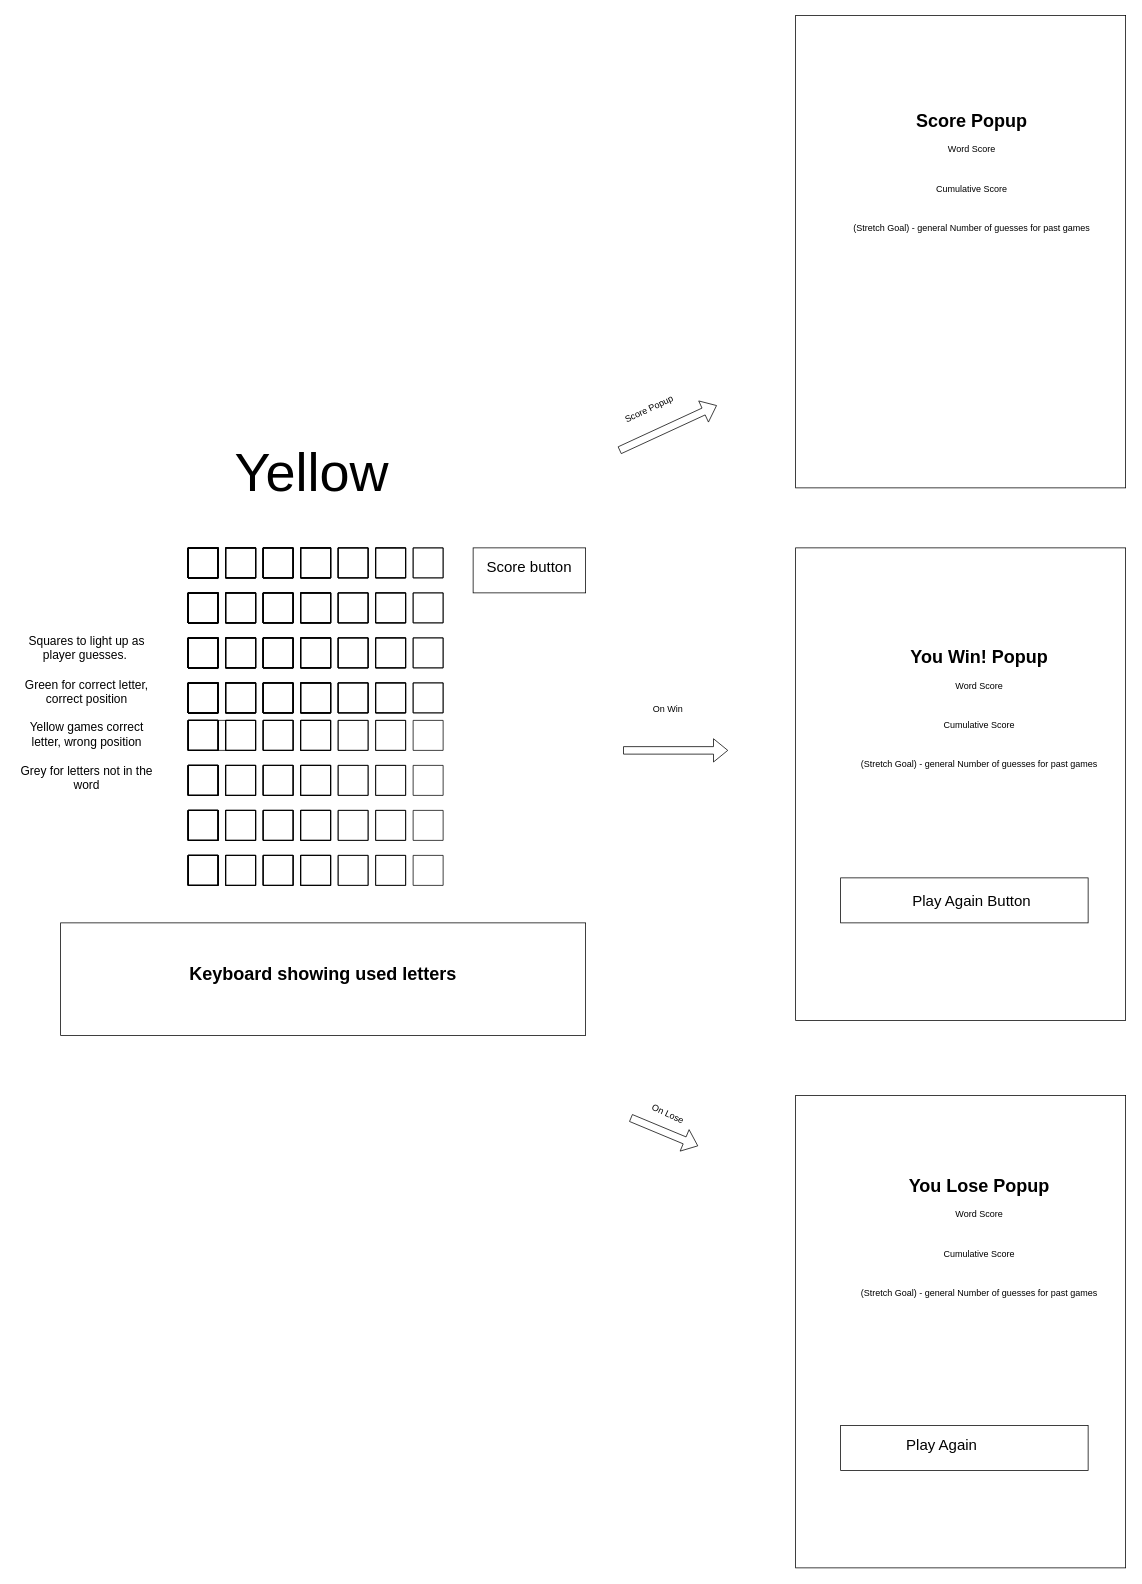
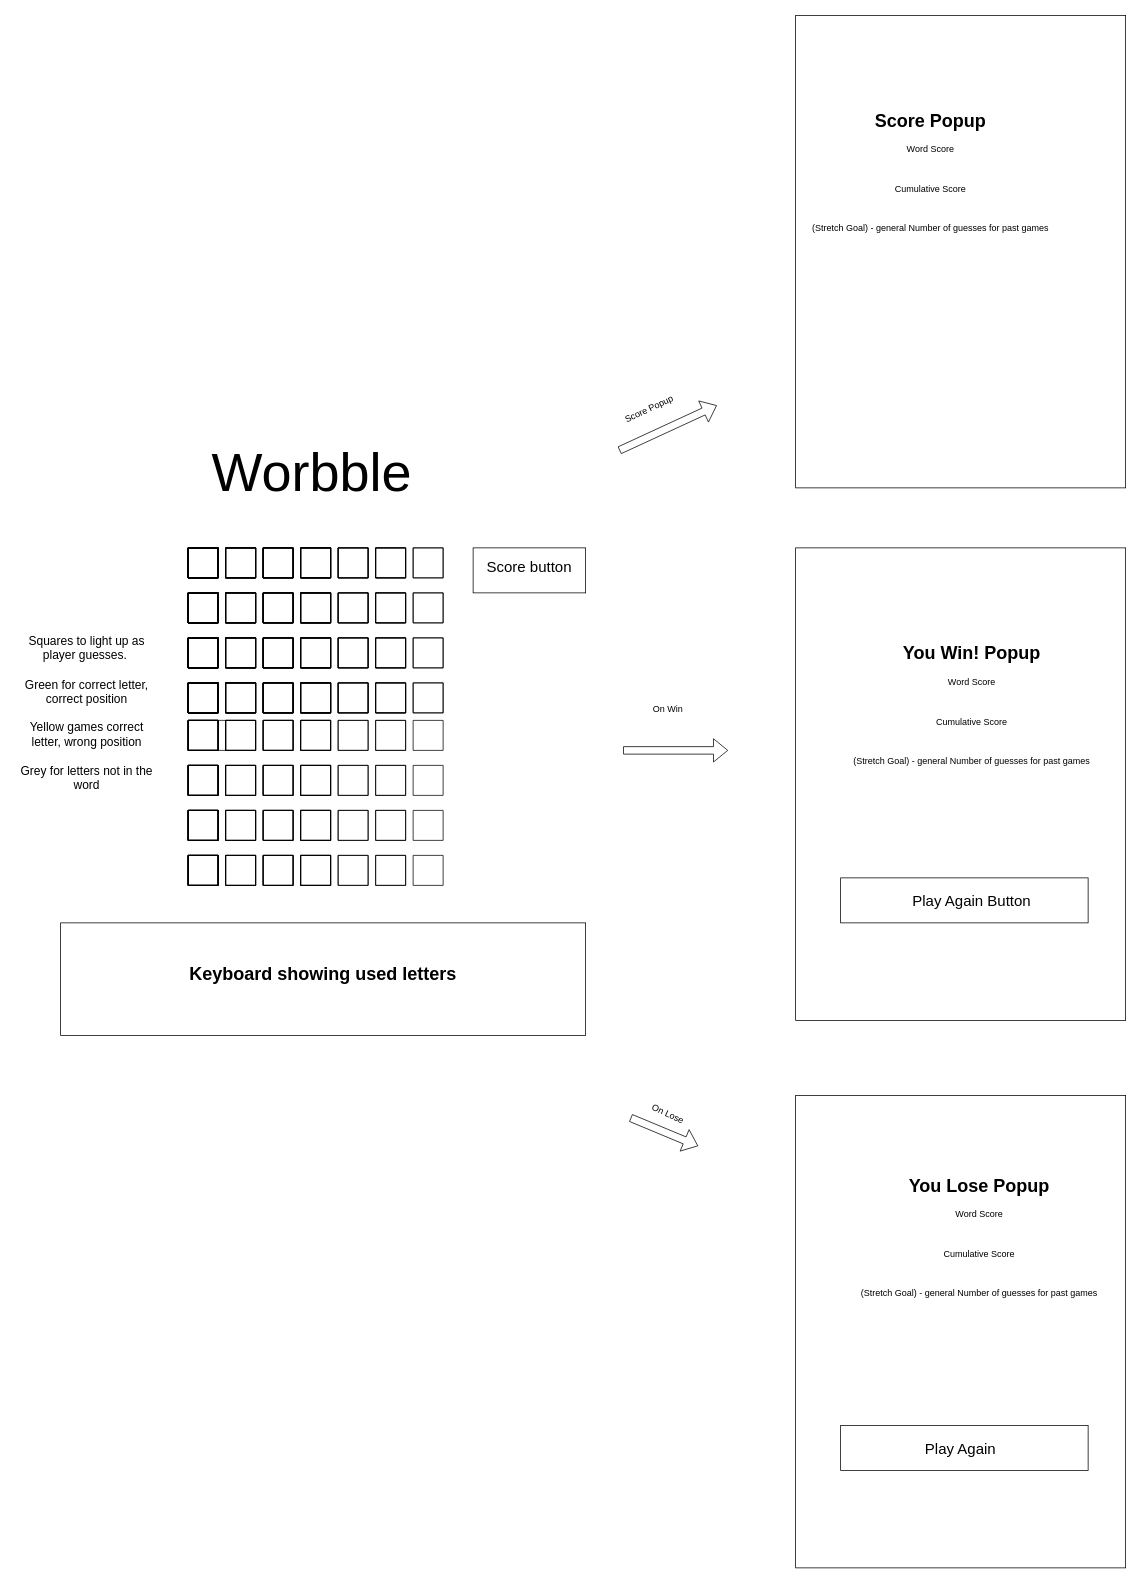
node "Score PopupWord Score Cumulative Score (Stretch Goal) - general Number of guesses for past games": moved (972, 218) -> (930, 218)
node "Yellow": label "Yellow" -> "Worbble"
node "You Win! PopupWord Score Cumulative Score (Stretch Goal) - general Number of guesses for past games": moved (979, 754) -> (972, 750)
node "Play Again": moved (942, 1444) -> (960, 1448)
